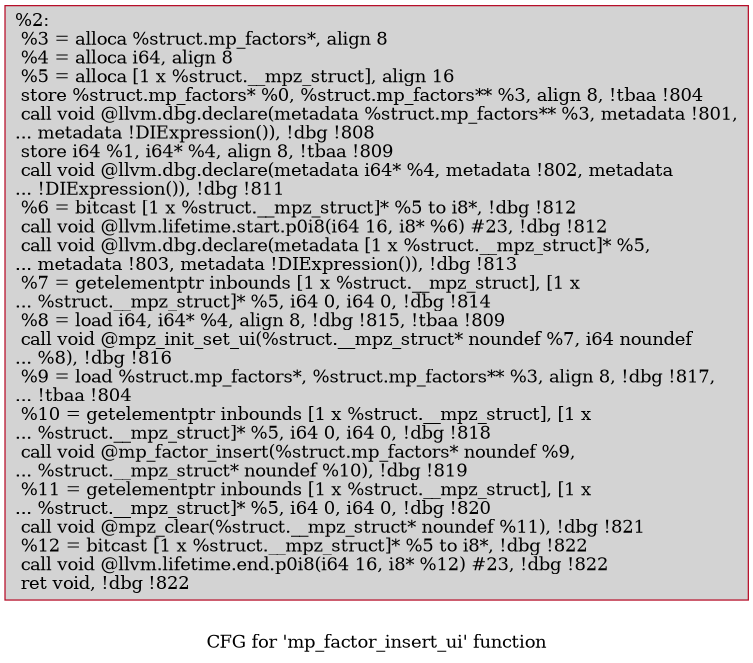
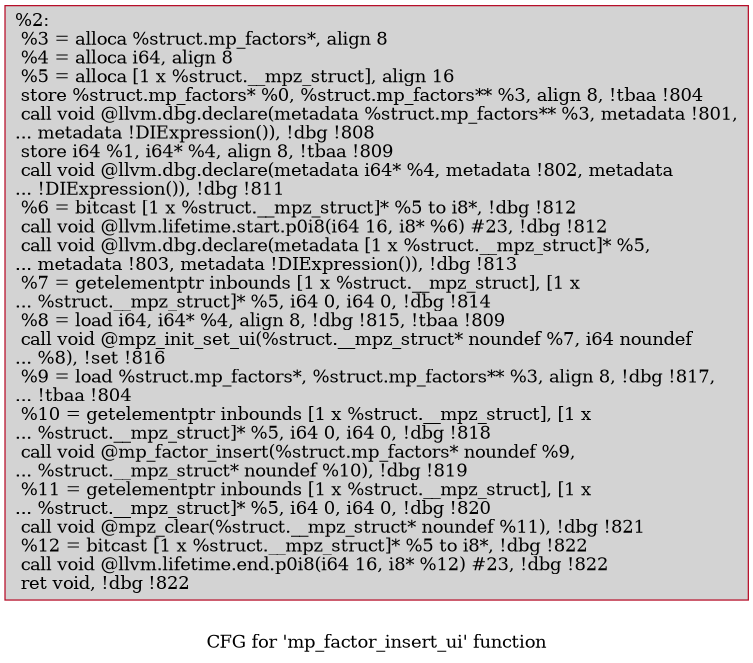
node "%2:": text "... %8), !dbg !816" -> "... %8), !set !816"
